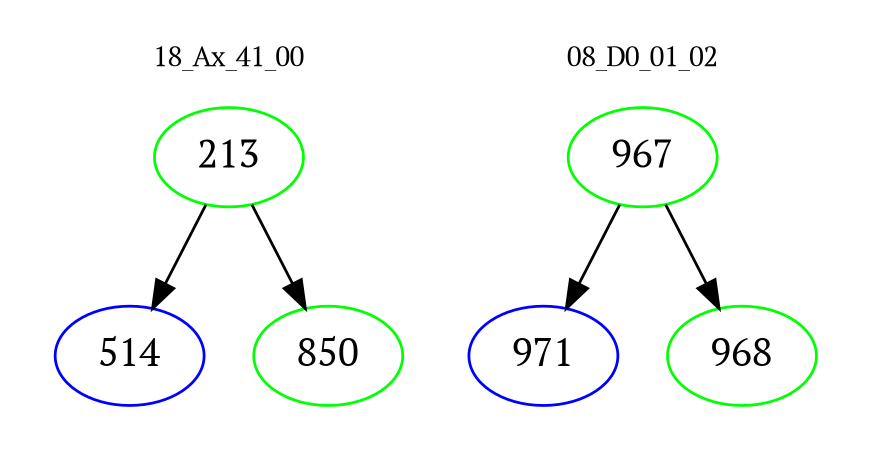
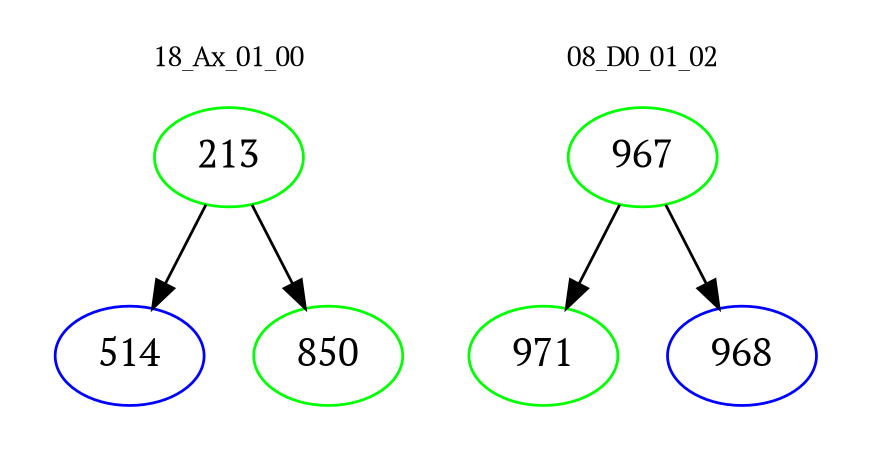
cluster "18_Ax_41_00": label "18_Ax_41_00" -> "18_Ax_01_00"
node "971": color blue -> green
node "968": color green -> blue
